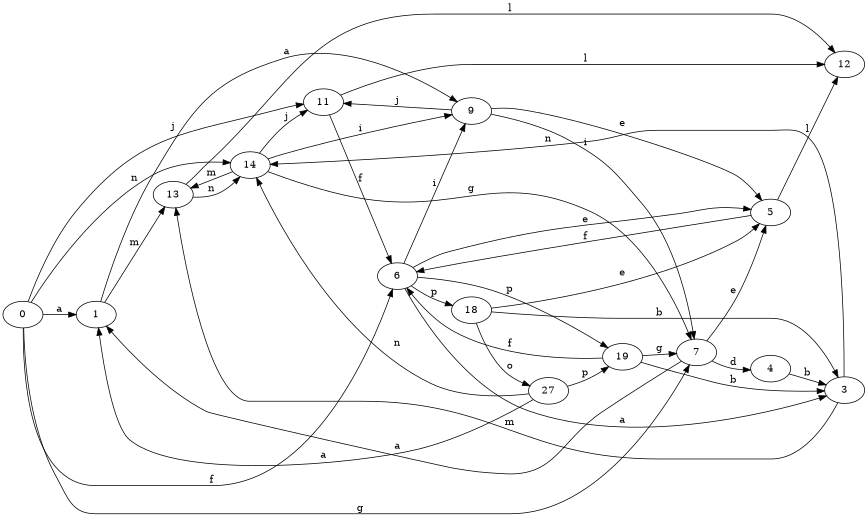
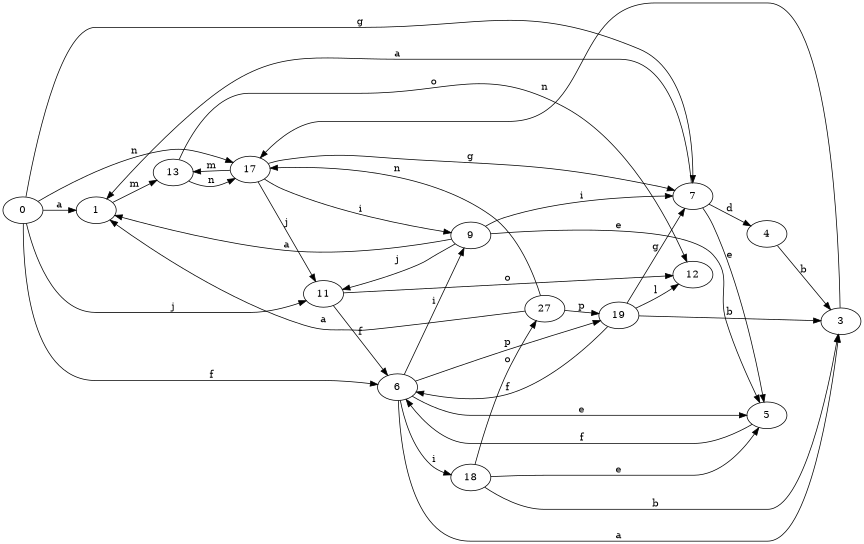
edge "13" -> "12": label "l" -> "o"
edge "11" -> "12": label "l" -> "o"
edge "1" -> "9": reversed
edge "5" -> "12": now "19" -> "12"
node "14": label "14" -> "17"
edge "6" -> "18": label "p" -> "i"
edge "3" -> "13": removed, label "m"
